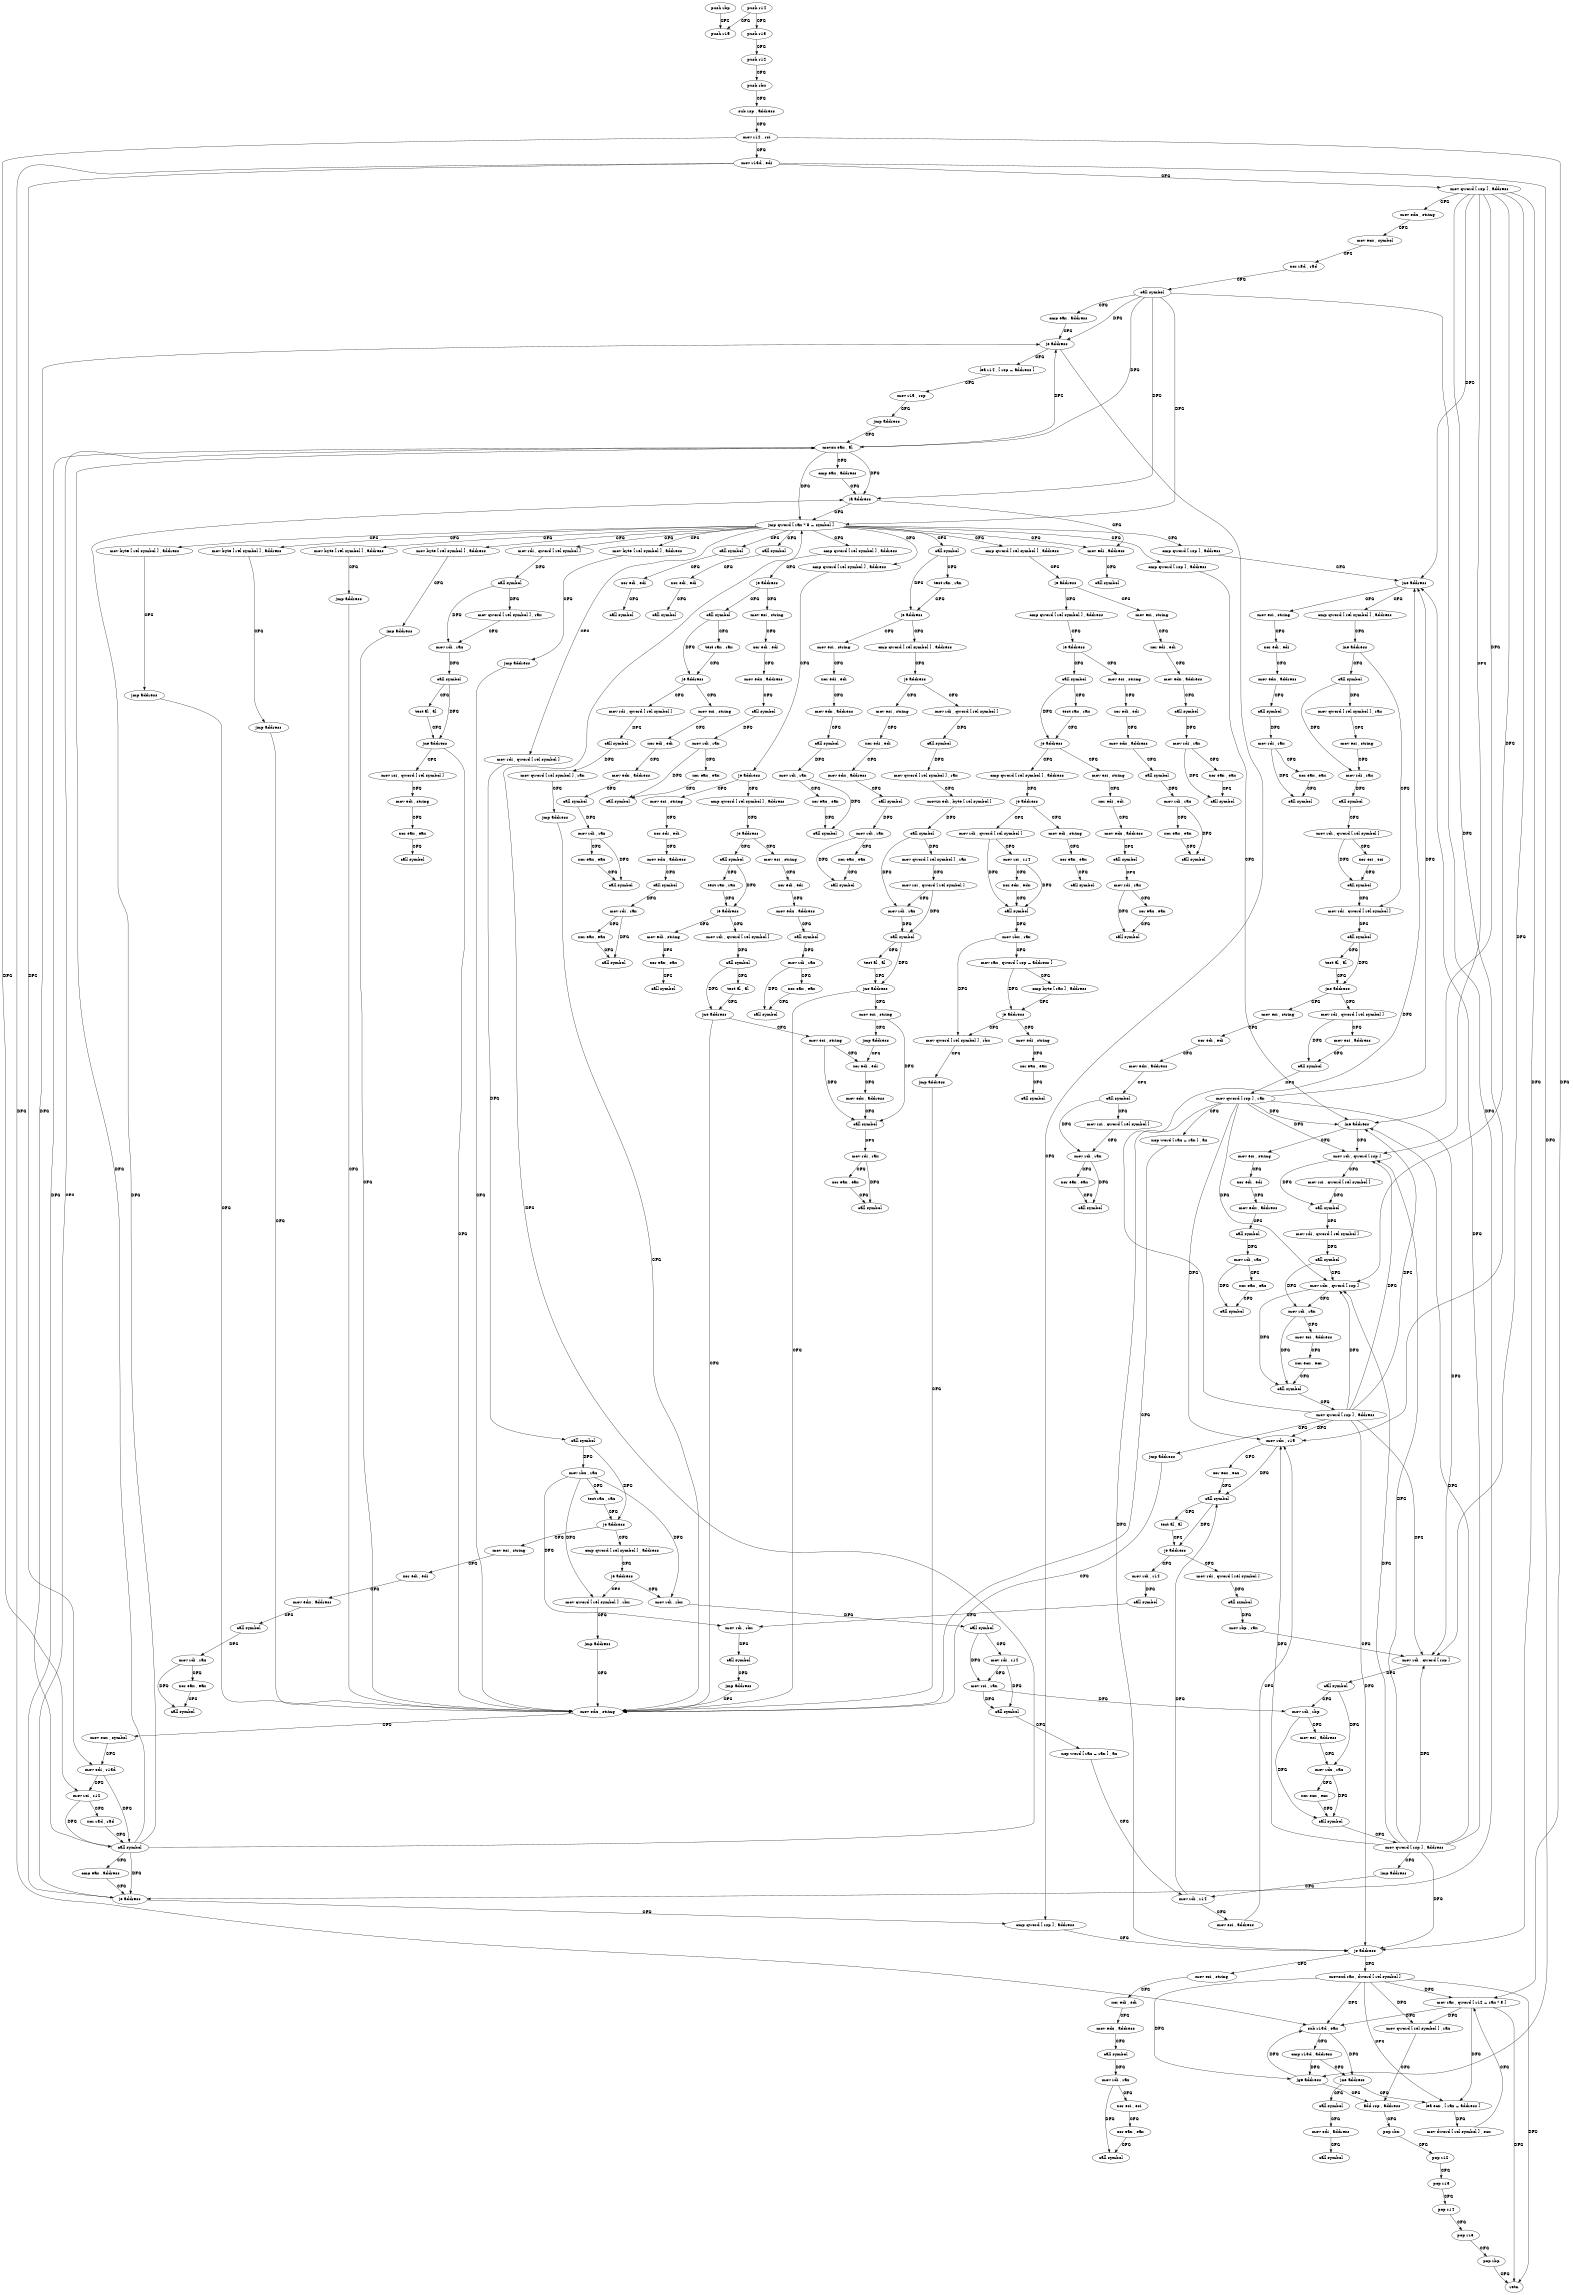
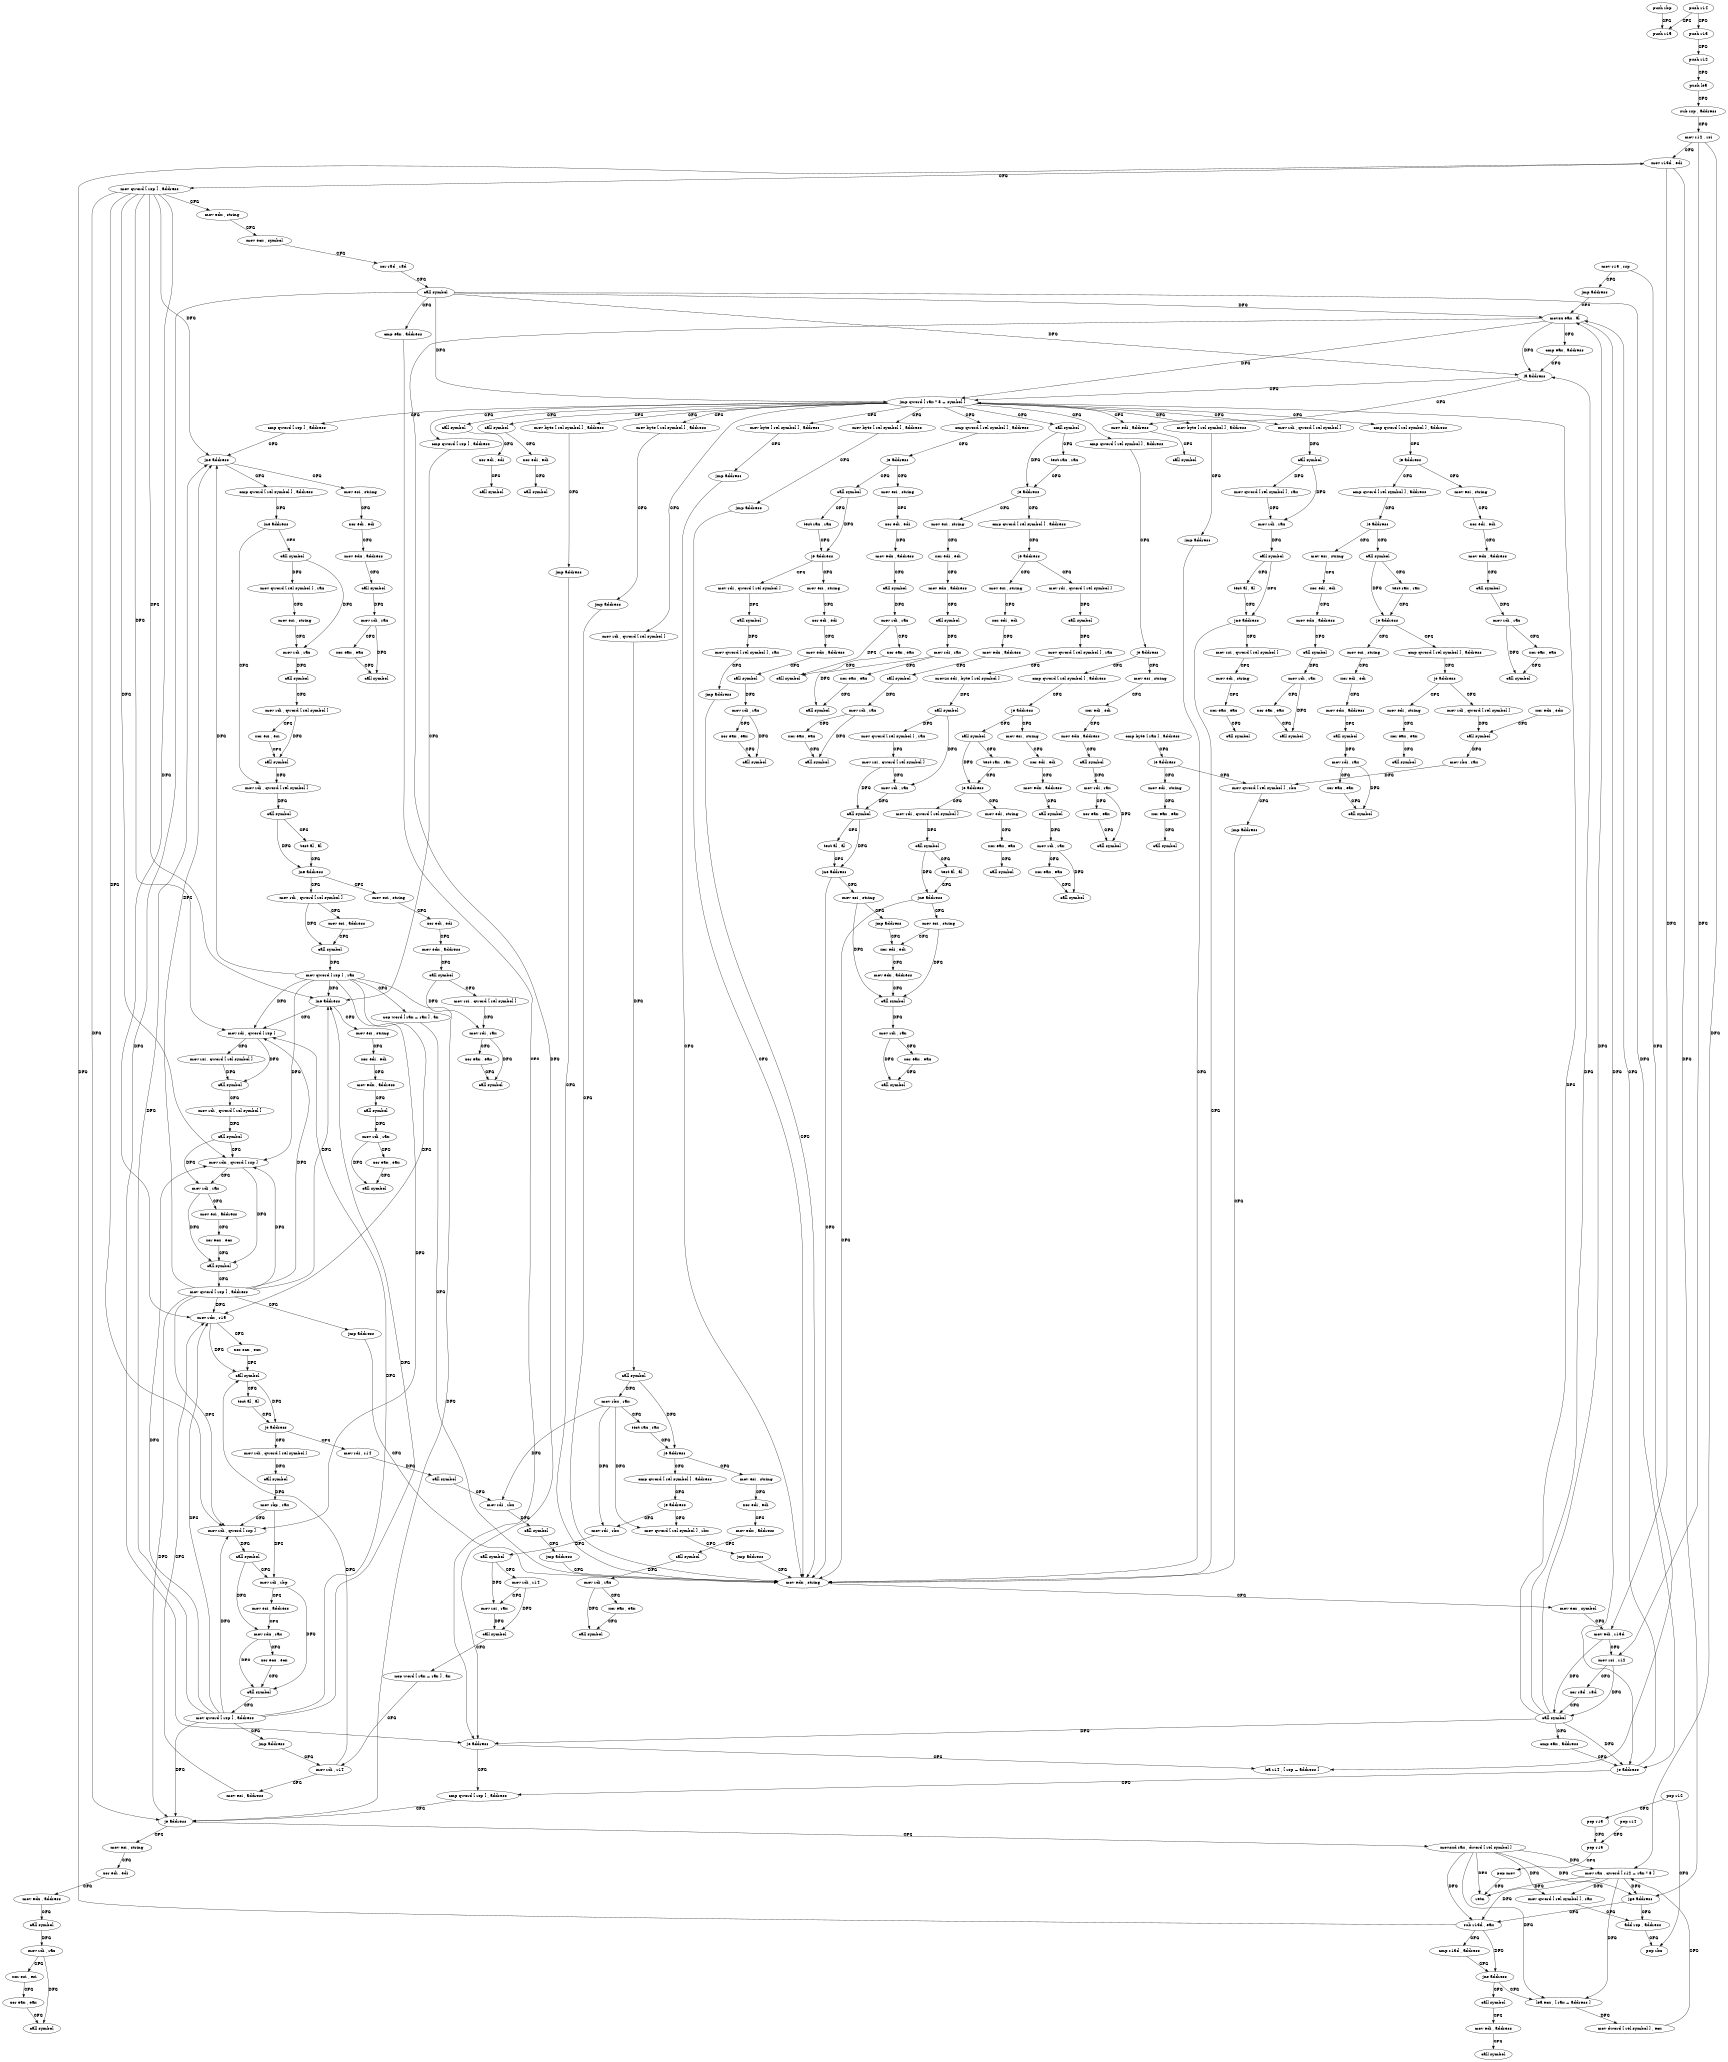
node "push rbx": label "push rbx" -> "push lea"
edge "lea r14 , [ rsp + address ]" -> "mov r15 , rsp": reversed
node "mov rsi , r14": removed
node "mov rax , qword [ rsp + address ]": removed
edge "mov r13d , edi" -> "sub r13d , eax": reversed
edge "mov rsi , rax" -> "mov rdi , rbp": now "mov rbp , rax" -> "mov rdi , rbp"
edge "jge address" -> "sub r13d , eax": label "DFG" -> "CFG"
edge "cmp r13d , address" -> "jge address": now "mov rax , qword [ r12 + rax * 8 ]" -> "jge address"
edge "pop rbx" -> "pop r12": reversed
edge "pop r13" -> "pop r14": now "pop r13" -> "pop r15"
node "pop rbp": label "pop rbp" -> "pop mov"
